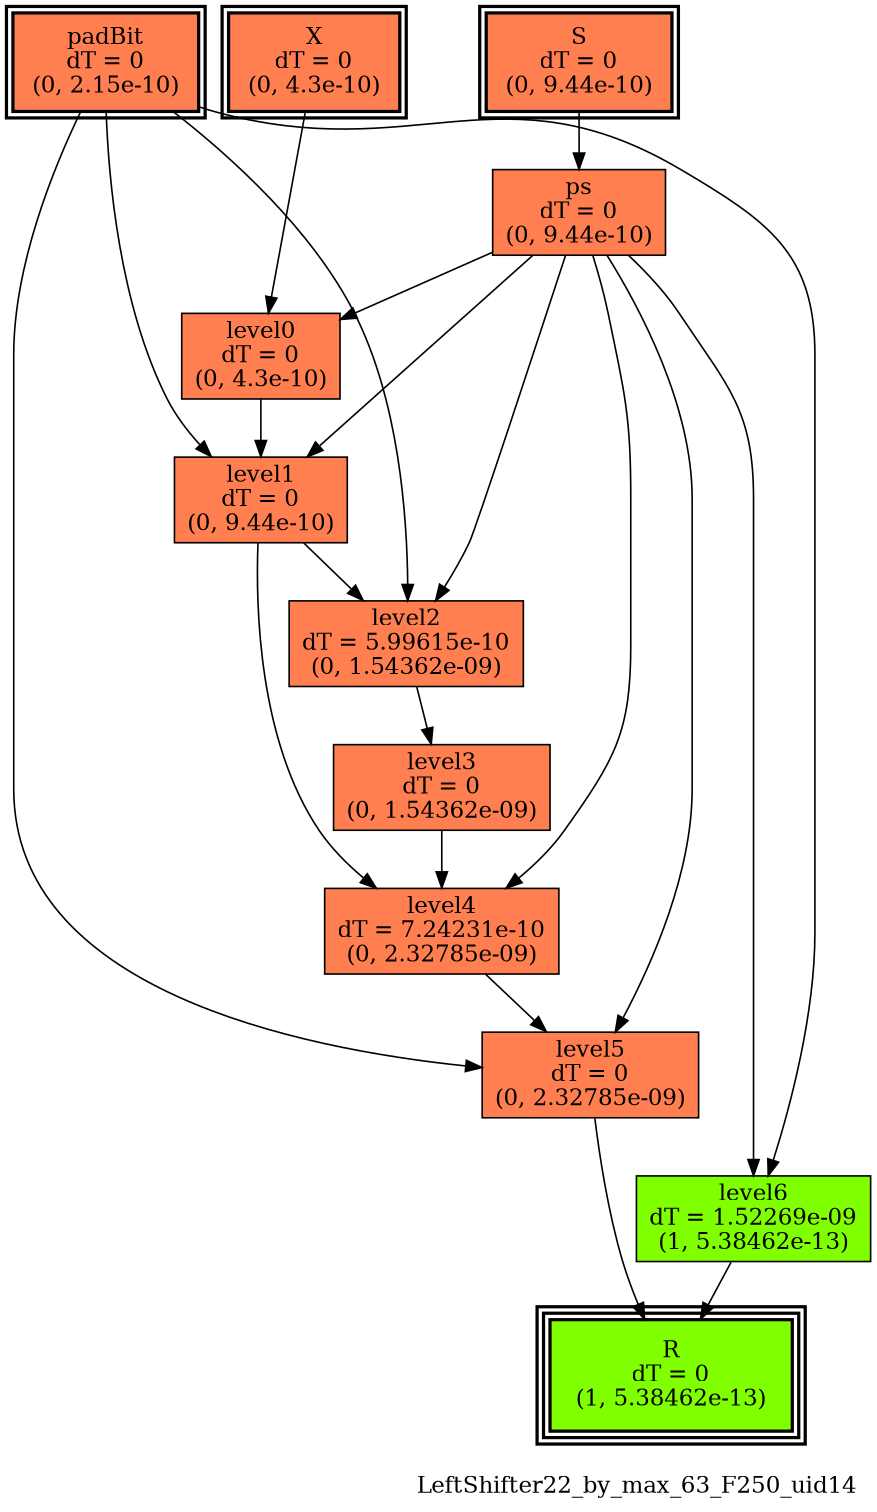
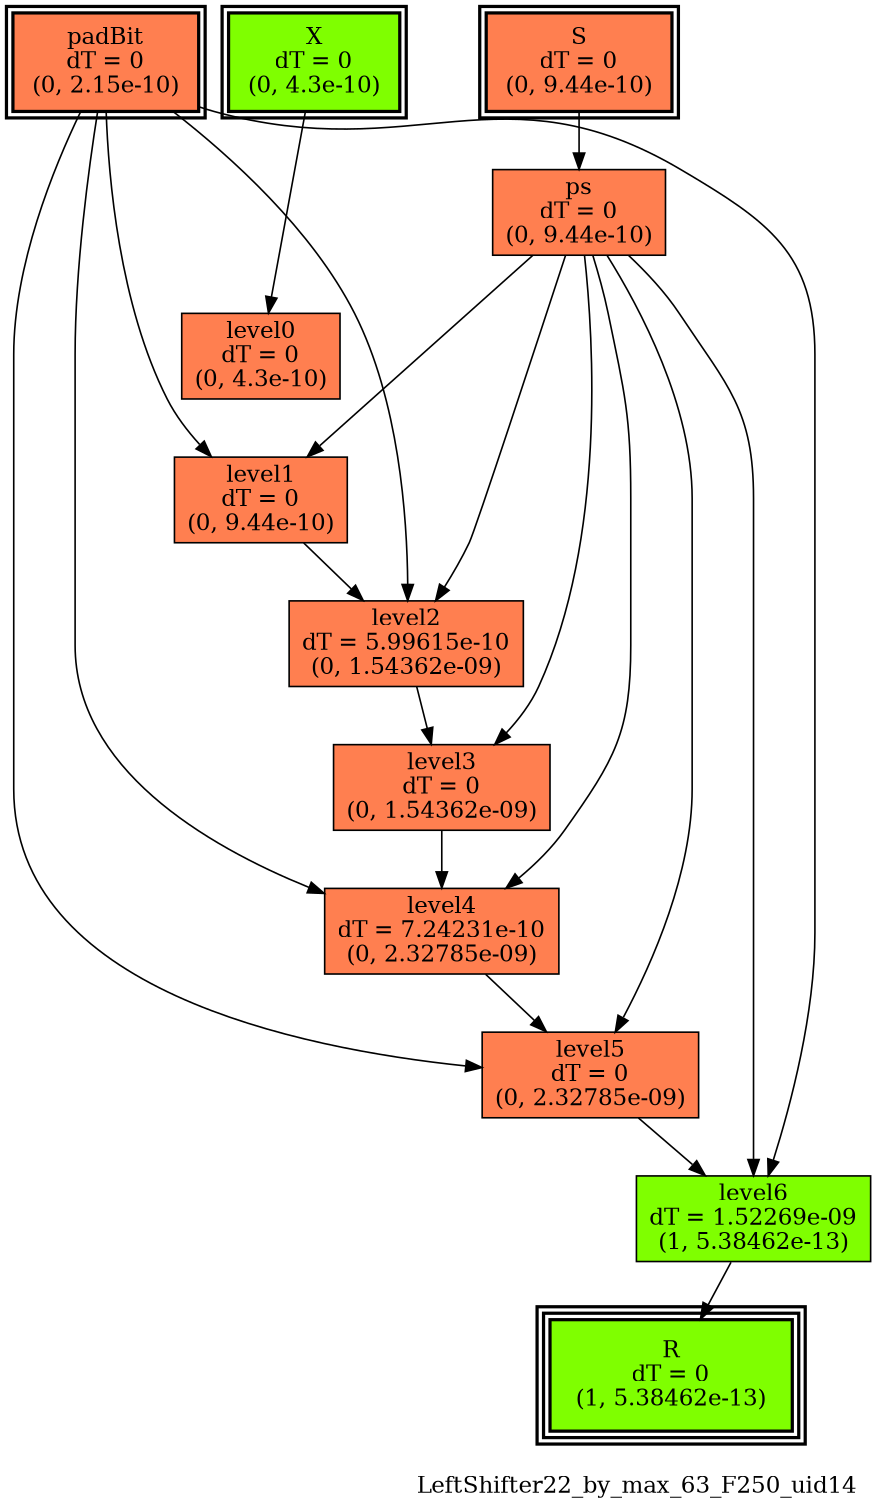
node "X dT = 0 (0, 4.3e-10)": fillcolor coral -> chartreuse
edge "ps dT = 0 (0, 9.44e-10)" -> "level0 dT = 0 (0, 4.3e-10)": now "ps dT = 0 (0, 9.44e-10)" -> "level3 dT = 0 (0, 1.54362e-09)"
edge "level0 dT = 0 (0, 4.3e-10)" -> "level1 dT = 0 (0, 9.44e-10)": removed
edge "level1 dT = 0 (0, 9.44e-10)" -> "level4 dT = 7.24231e-10 (0, 2.32785e-09)": now "padBit dT = 0 (0, 2.15e-10)" -> "level4 dT = 7.24231e-10 (0, 2.32785e-09)"
edge "level5 dT = 0 (0, 2.32785e-09)" -> "R dT = 0 (1, 5.38462e-13)": now "level5 dT = 0 (0, 2.32785e-09)" -> "level6 dT = 1.52269e-09 (1, 5.38462e-13)"
